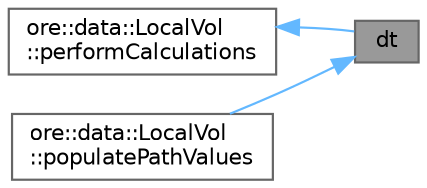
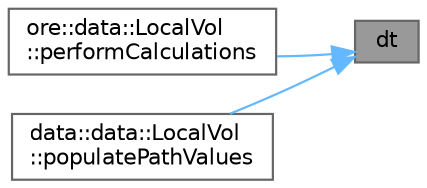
edge "dt" -> "ore::data::LocalVol ::performCalculations": reversed
node "ore::data::LocalVol ::populatePathValues": label "ore::data::LocalVol ::populatePathValues" -> "data::data::LocalVol ::populatePathValues"
